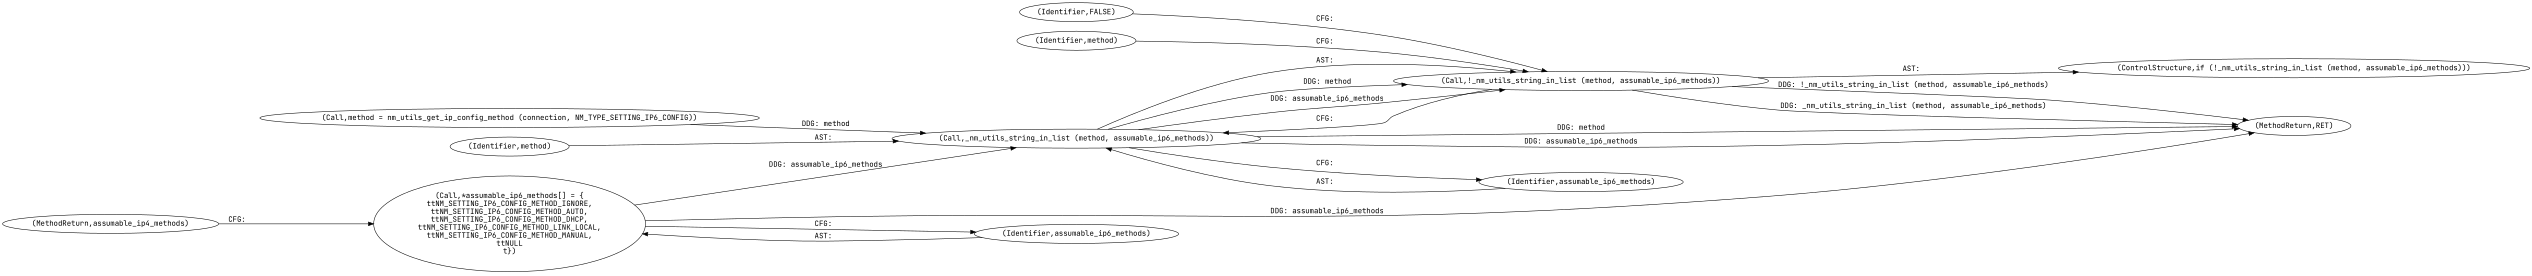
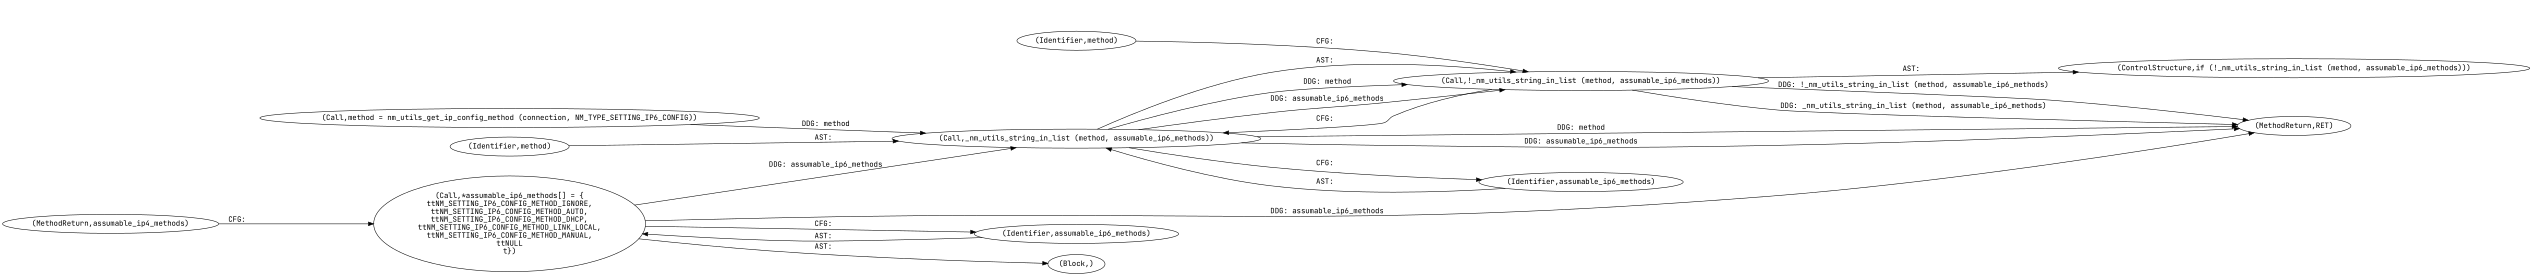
node "(Identifier,FALSE)": removed
node "(Block,)": added
